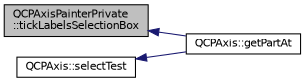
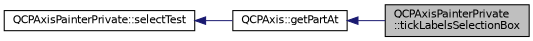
edge "QCPAxis::getPartAt" -> "QCPAxisPainterPrivate ::tickLabelsSelectionBox": reversed
node "QCPAxis::selectTest": label "QCPAxis::selectTest" -> "QCPAxisPainterPrivate::selectTest"
